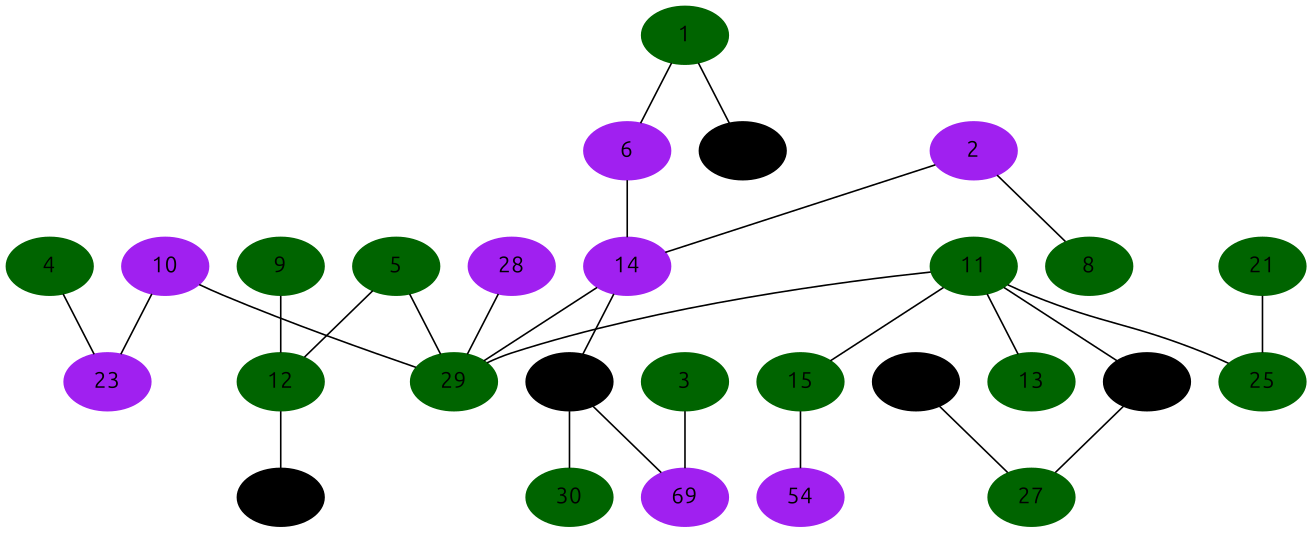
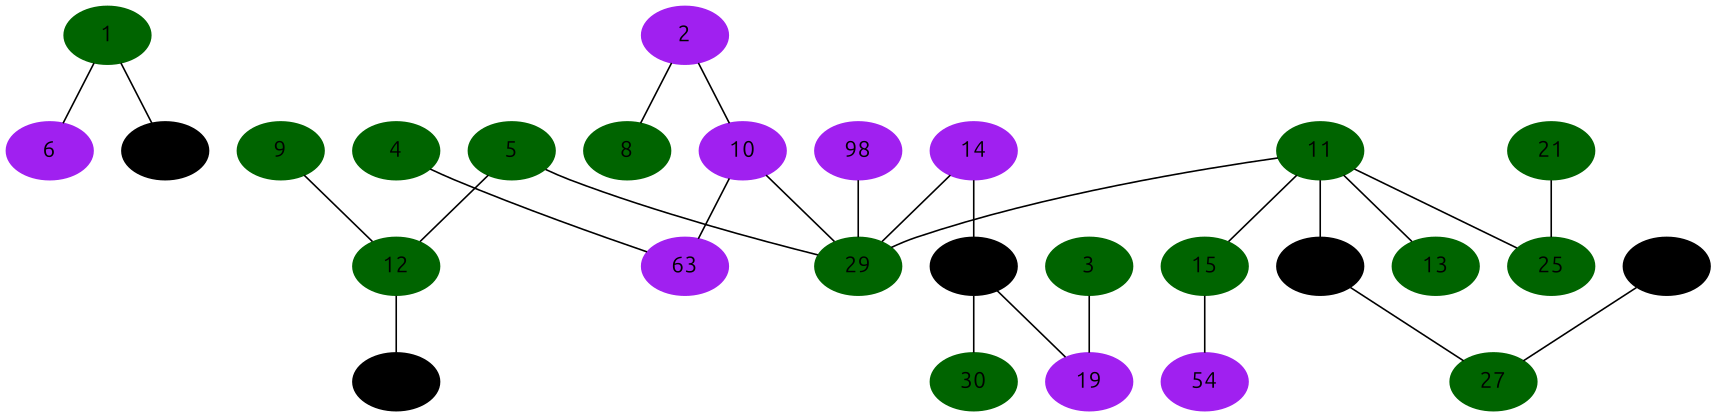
edge "6" -- "14": removed
edge "2" -- "14": now "2" -- "10"
node "28": label "28" -> "98"
node "23": label "23" -> "63"
node "69": label "69" -> "19"
